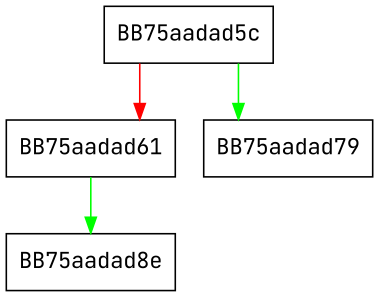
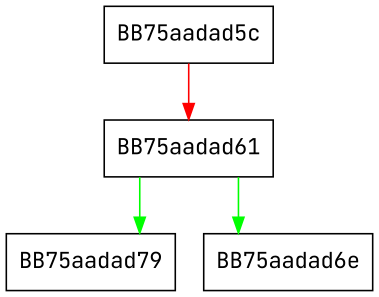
edge "BB75aadad5c" -> "BB75aadad79": now "BB75aadad61" -> "BB75aadad79"
node "BB75aadad8e": label "BB75aadad8e" -> "BB75aadad6e"
